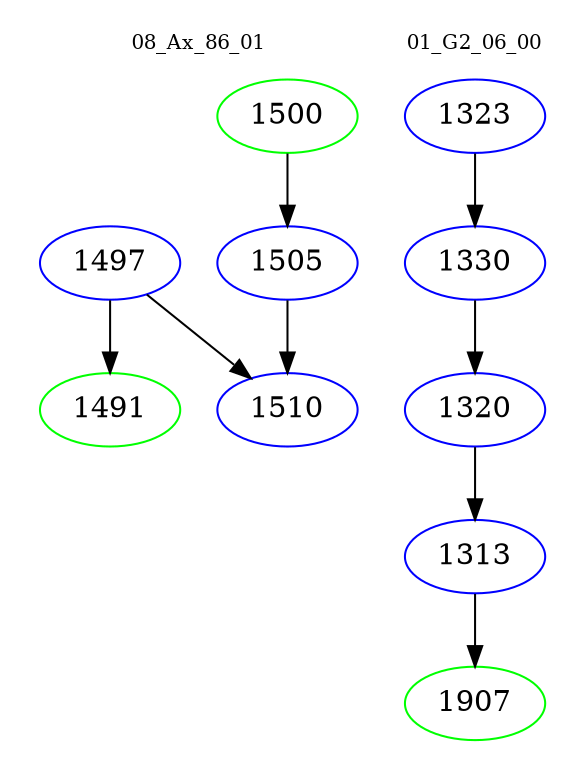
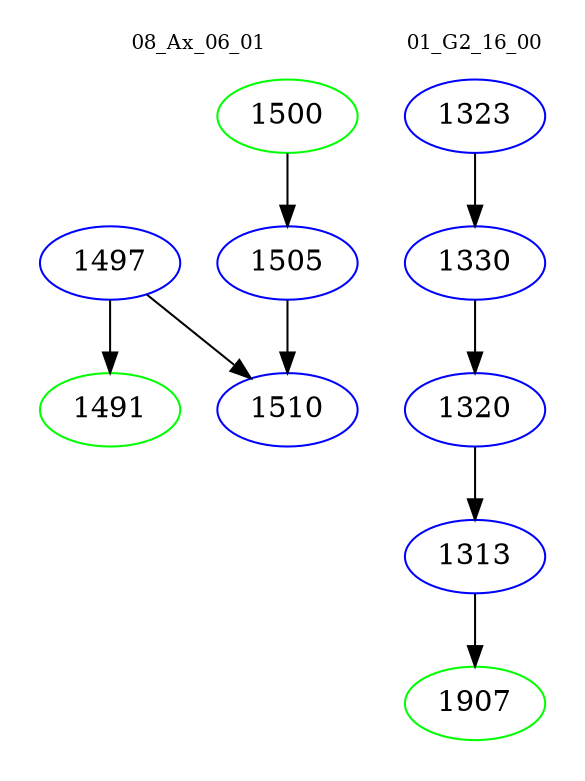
cluster "08_Ax_86_01": label "08_Ax_86_01" -> "08_Ax_06_01"
cluster "01_G2_06_00": label "01_G2_06_00" -> "01_G2_16_00"
